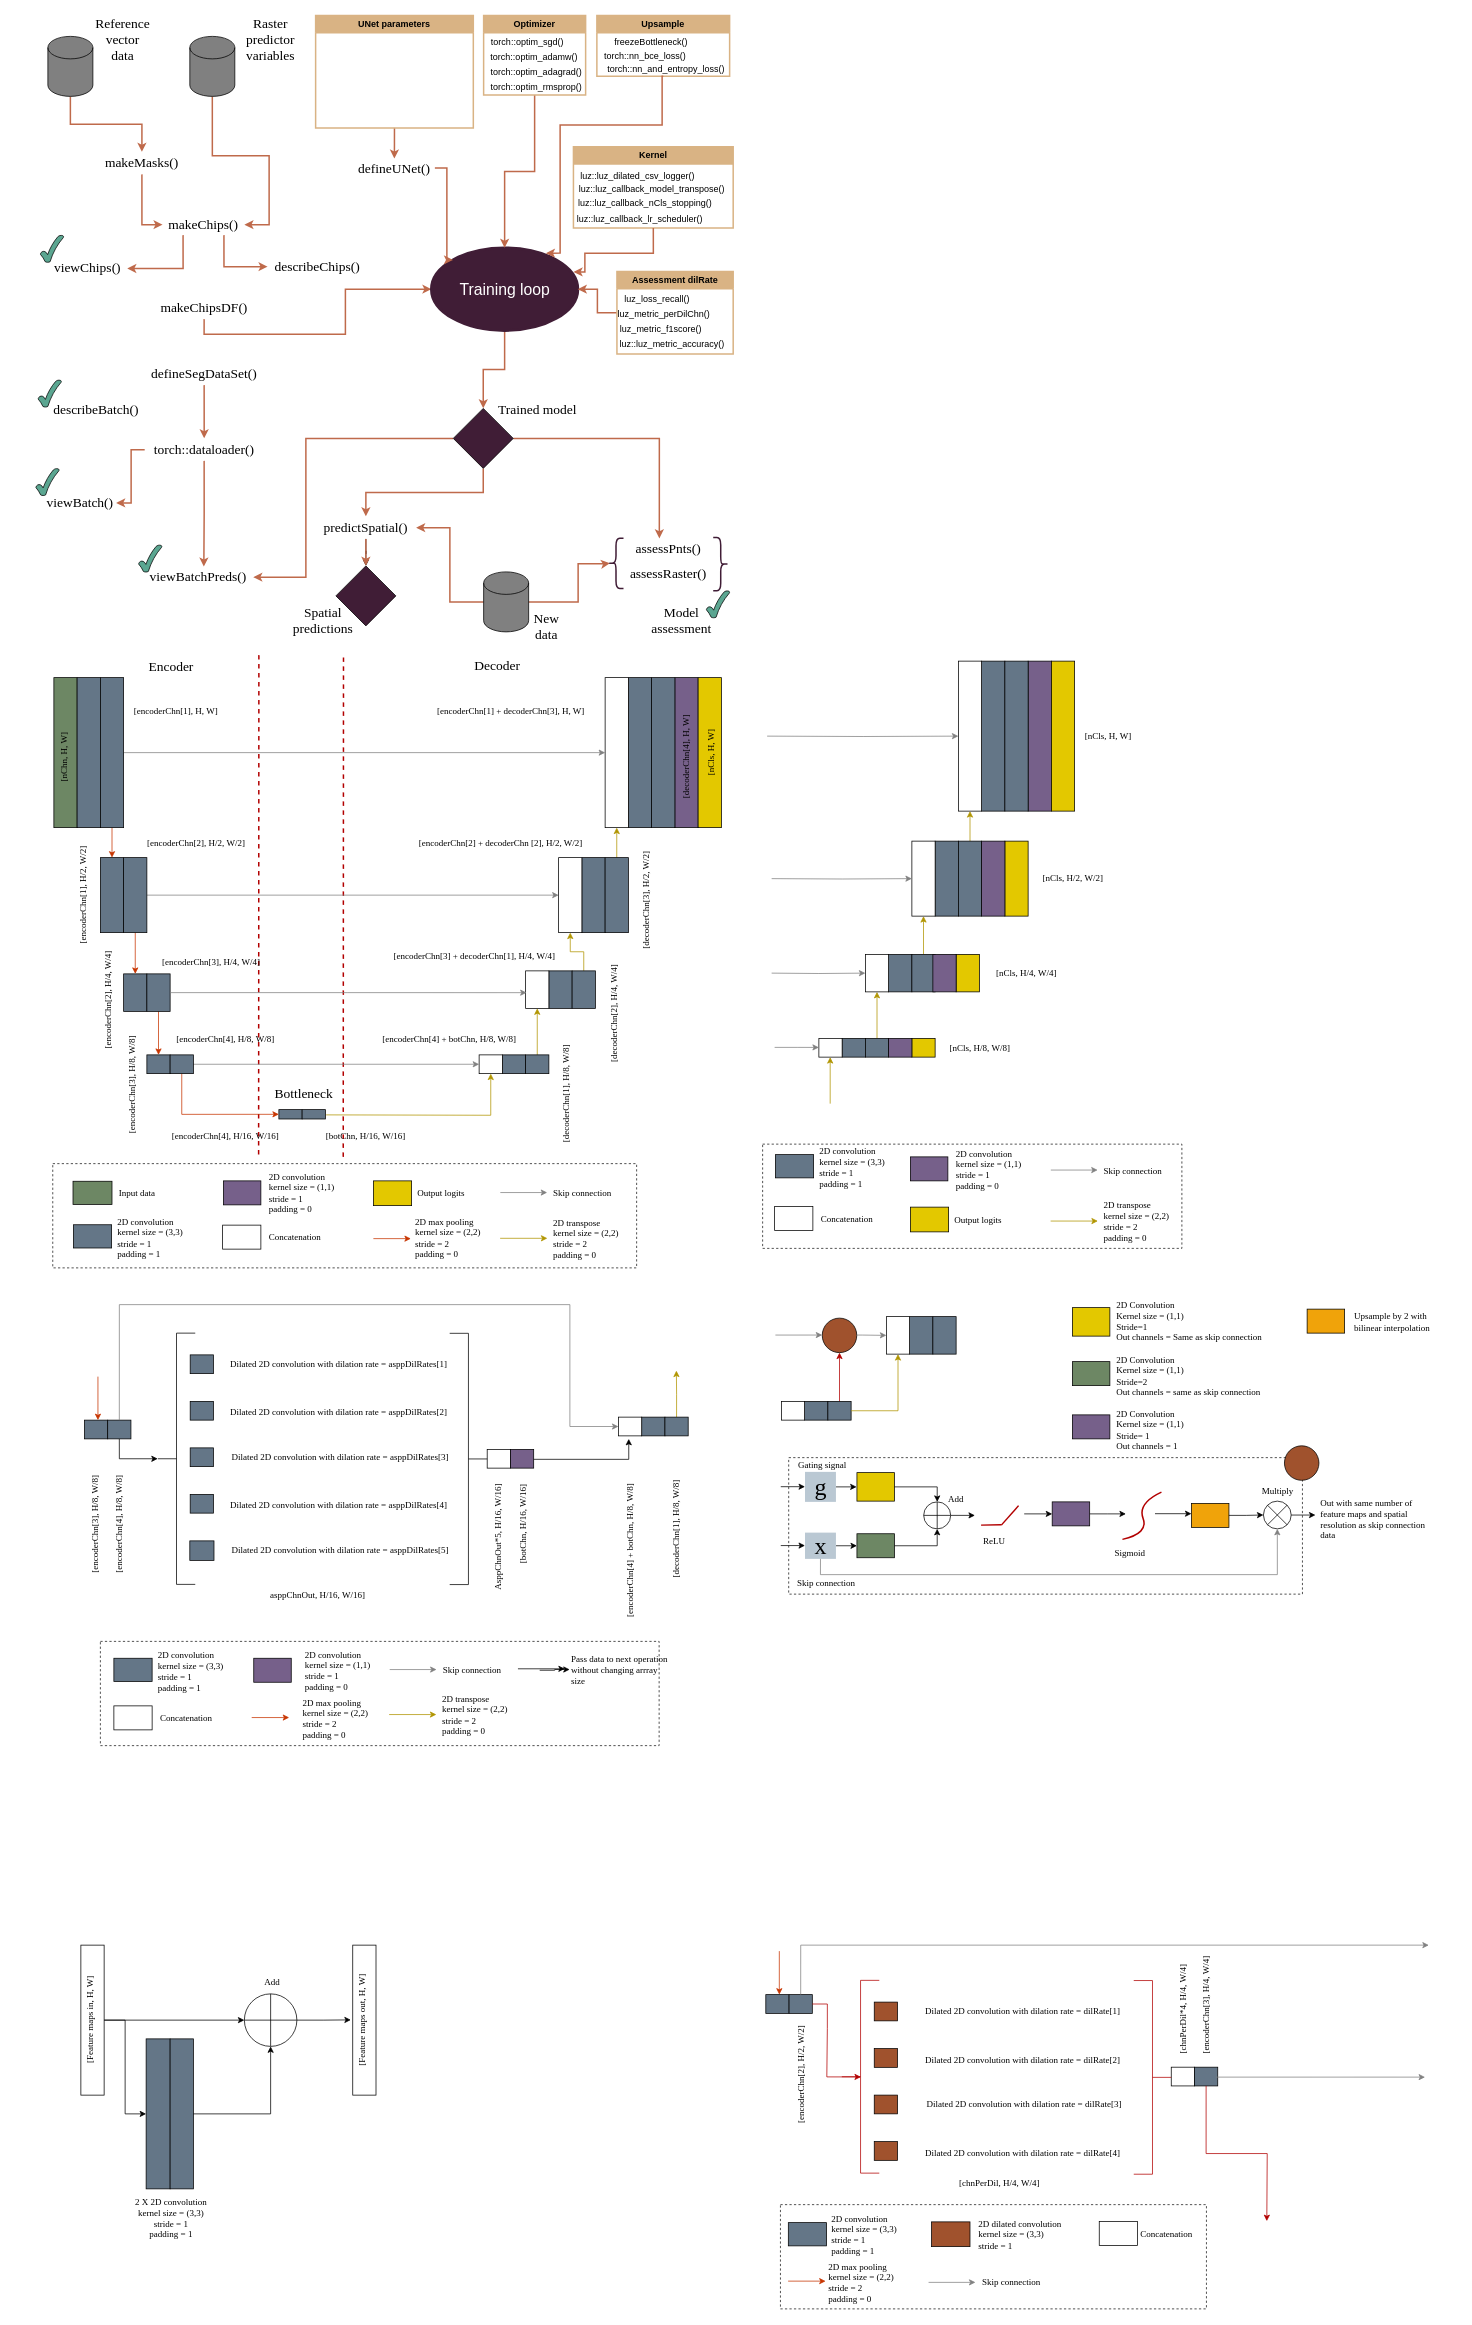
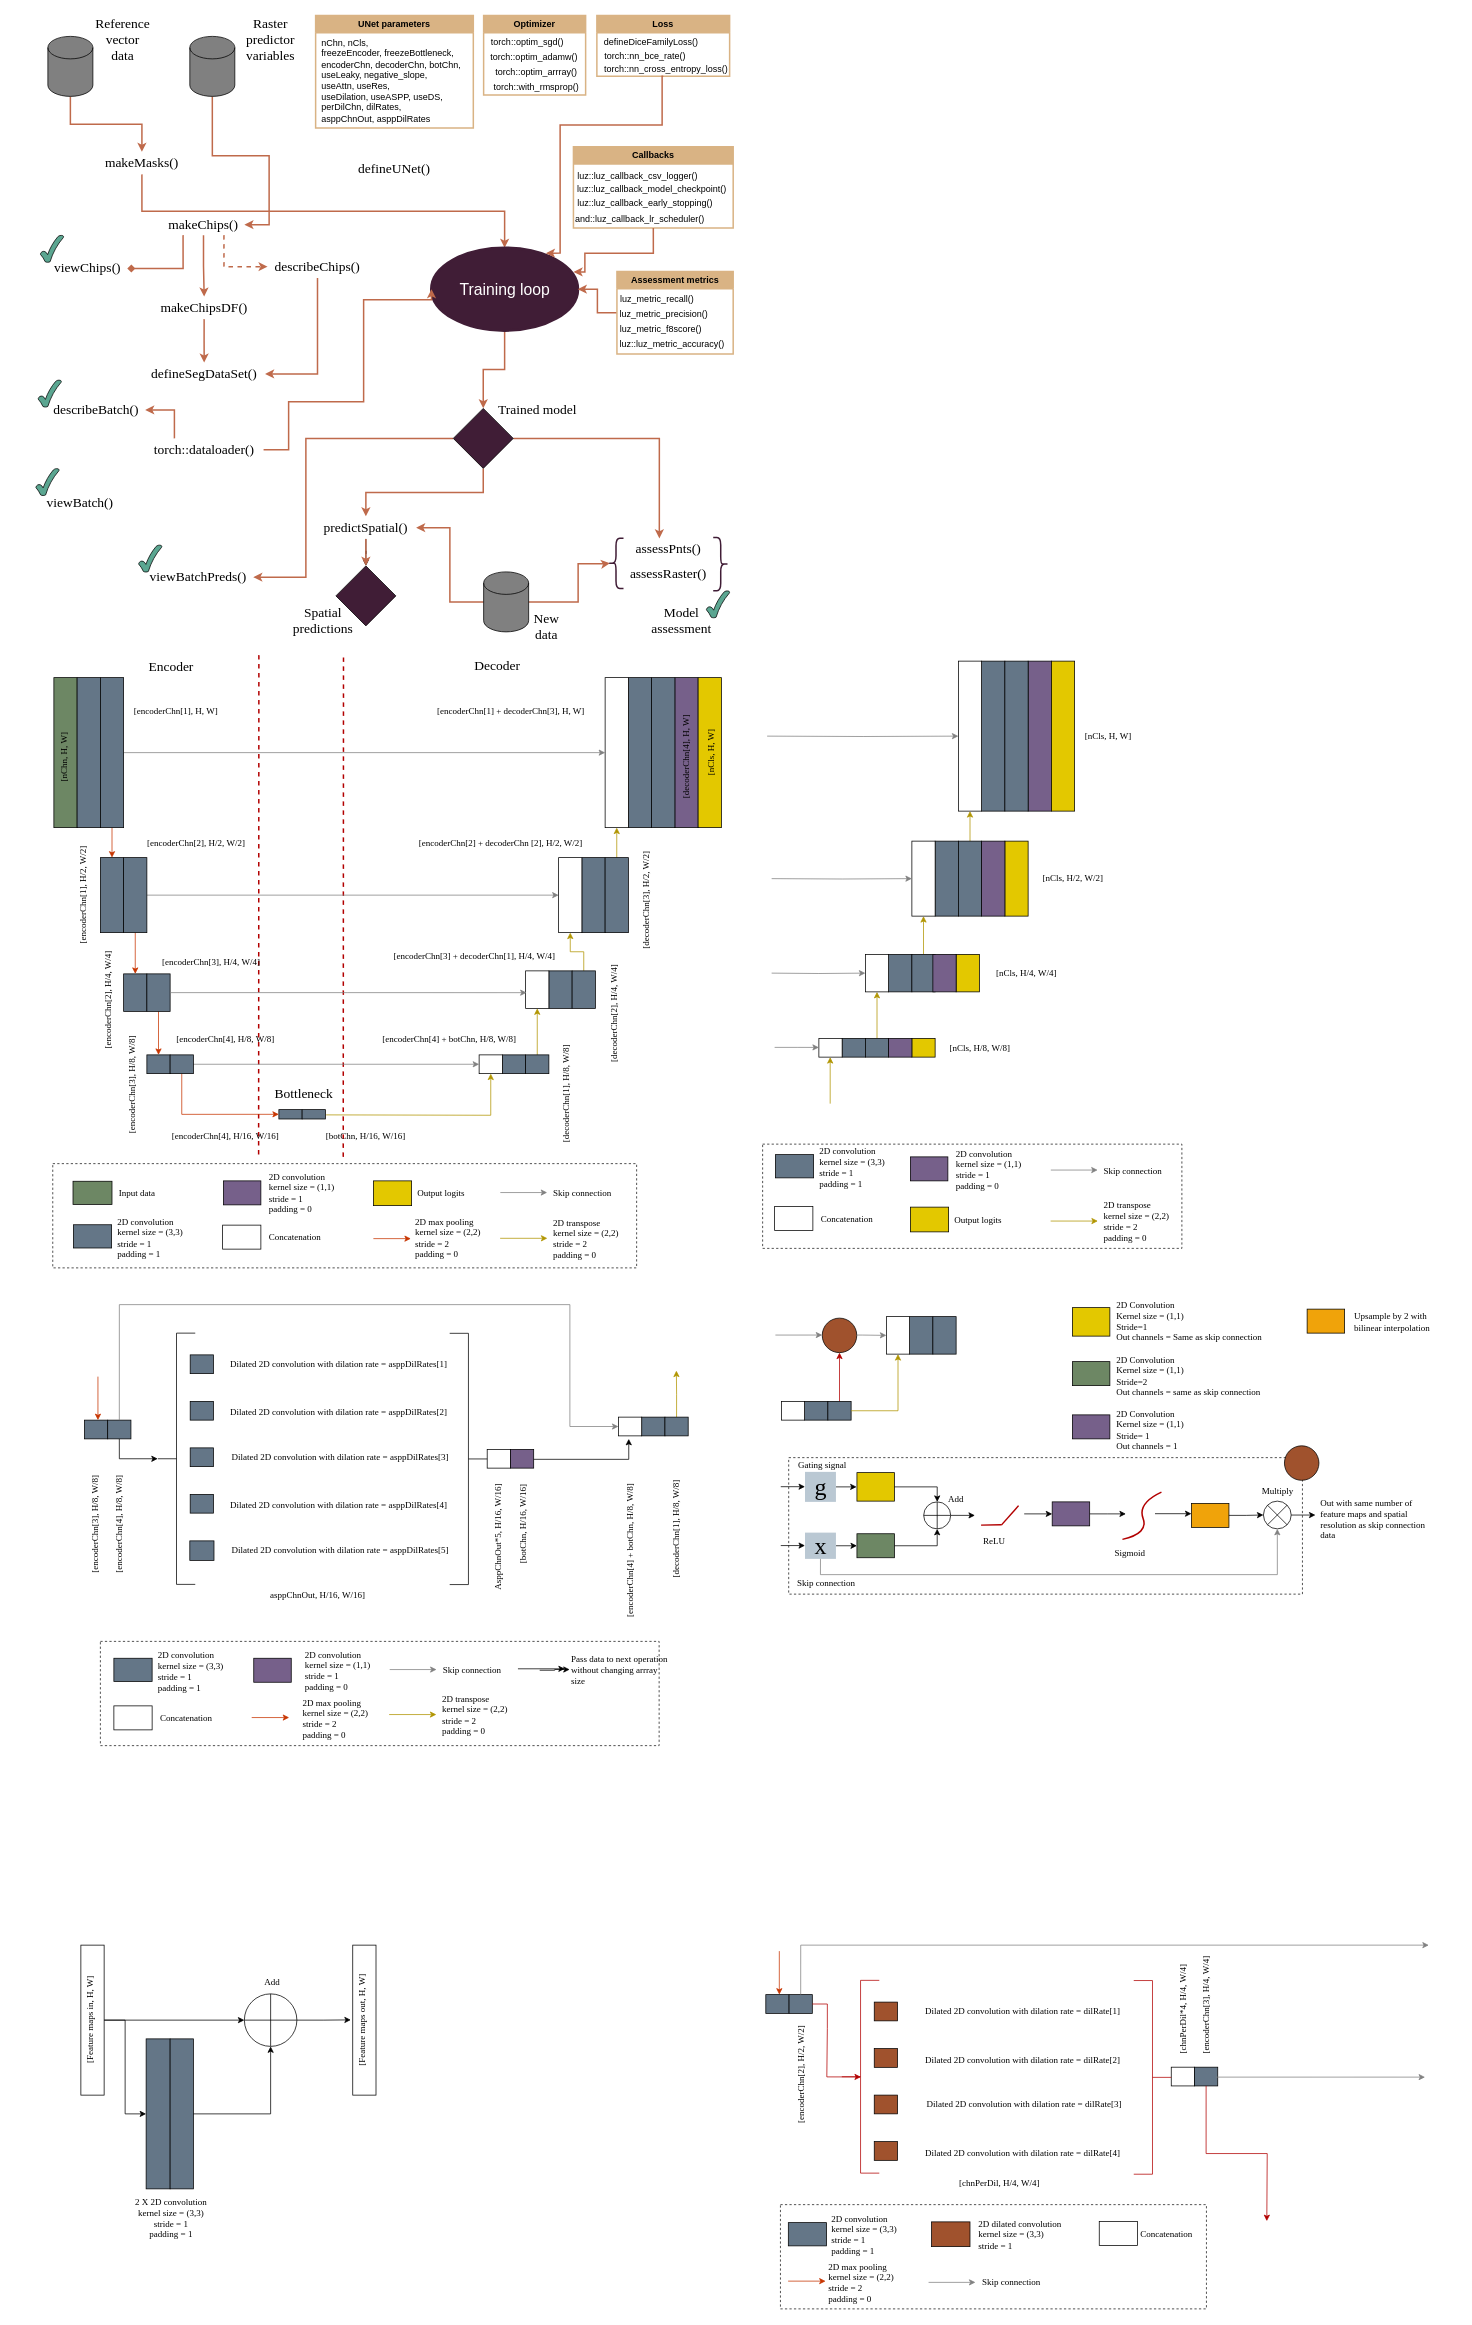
node "Upsample": label "Upsample" -> "Loss"
node "freezeBottleneck()": label "freezeBottleneck()" -> "defineDiceFamilyLoss()"
node "torch::nn_bce_loss()": label "torch::nn_bce_loss()" -> "torch::nn_bce_rate()"
node "torch::nn_and_entropy_loss()": label "torch::nn_and_entropy_loss()" -> "torch::nn_cross_entropy_loss()"
node "torch::optim_adagrad()": label "torch::optim_adagrad()" -> "torch::optim_arrray()"
node "nChn, nCls, freezeEncoder, freezeBottleneck, encoderChn, decoderChn, botChn, useLeaky, negative_slope, useAttn, useRes, useDilation, useASPP, useDS, perDilChn, dilRates, asppChnOut, asppDilRates": added
node "torch::optim_rmsprop()": label "torch::optim_rmsprop()" -> "torch::with_rmsprop()"
edge "UNet parameters" -> "defineUNet()": removed
node "Kernel": label "Kernel" -> "Callbacks"
edge "Optimizer" -> "Training loop": removed
node "luz::luz_dilated_csv_logger()": label "luz::luz_dilated_csv_logger()" -> "luz::luz_callback_csv_logger()"
node "luz::luz_callback_model_transpose()": label "luz::luz_callback_model_transpose()" -> "luz::luz_callback_model_checkpoint()"
node "luz::luz_callback_nCls_stopping()": label "luz::luz_callback_nCls_stopping()" -> "luz::luz_callback_early_stopping()"
edge "defineUNet()" -> "Training loop": removed
node "luz::luz_callback_lr_scheduler()": label "luz::luz_callback_lr_scheduler()" -> "and::luz_callback_lr_scheduler()"
edge "makeMasks()" -> "makeChips()": now "makeMasks()" -> "Training loop"
edge "makeChips()" -> "makeChipsDF()": added
edge "makeChips()" -> "describeChips()": style solid -> dashed
edge "makeChips()" -> "viewChips()": arrowhead classic -> diamond
node "Assessment dilRate": label "Assessment dilRate" -> "Assessment metrics"
node "luz_loss_recall()": label "luz_loss_recall()" -> "luz_metric_recall()"
node "luz_metric_perDilChn()": label "luz_metric_perDilChn()" -> "luz_metric_precision()"
node "luz_metric_f1score()": label "luz_metric_f1score()" -> "luz_metric_f8score()"
edge "makeChipsDF()" -> "Training loop": now "makeChipsDF()" -> "defineSegDataSet()"
edge "describeChips()" -> "defineSegDataSet()": added
edge "torch::dataloader()" -> "Training loop": added
edge "defineSegDataSet()" -> "torch::dataloader()": removed
edge "torch::dataloader()" -> "describeBatch()": added
edge "torch::dataloader()" -> "viewBatch()": removed
edge "torch::dataloader()" -> "viewBatchPreds()": removed
